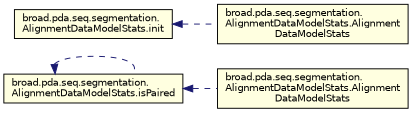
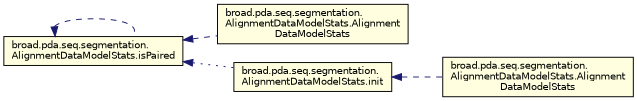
edge "broad.pda.seq.segmentation. AlignmentDataModelStats.init" -> "broad.pda.seq.segmentation. AlignmentDataModelStats.isPaired": added
